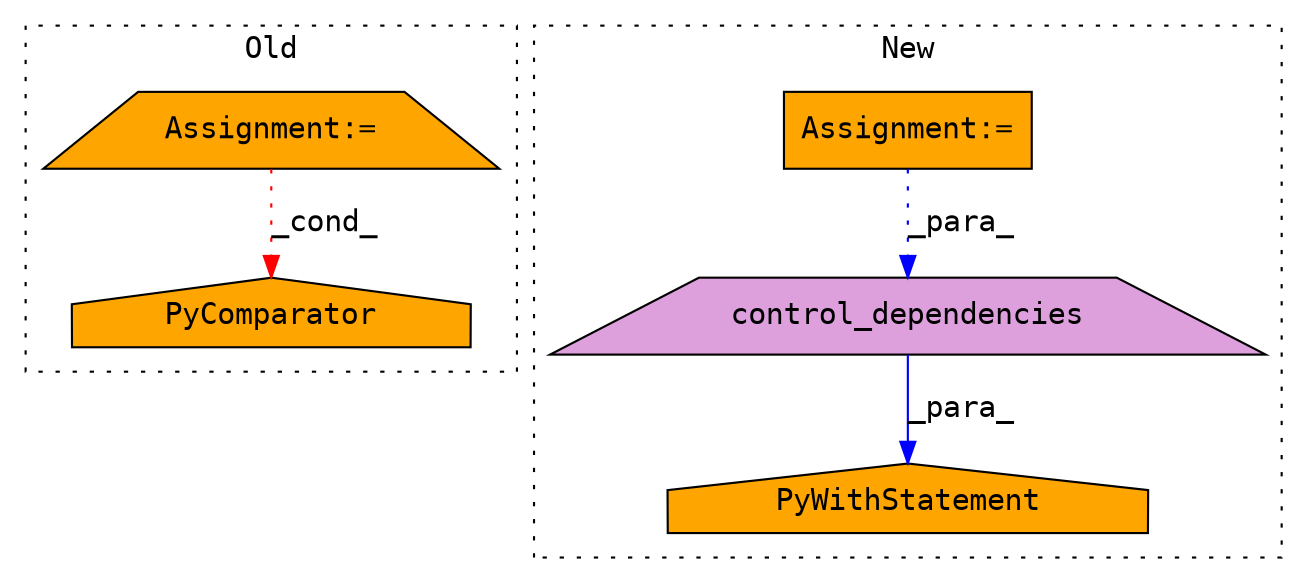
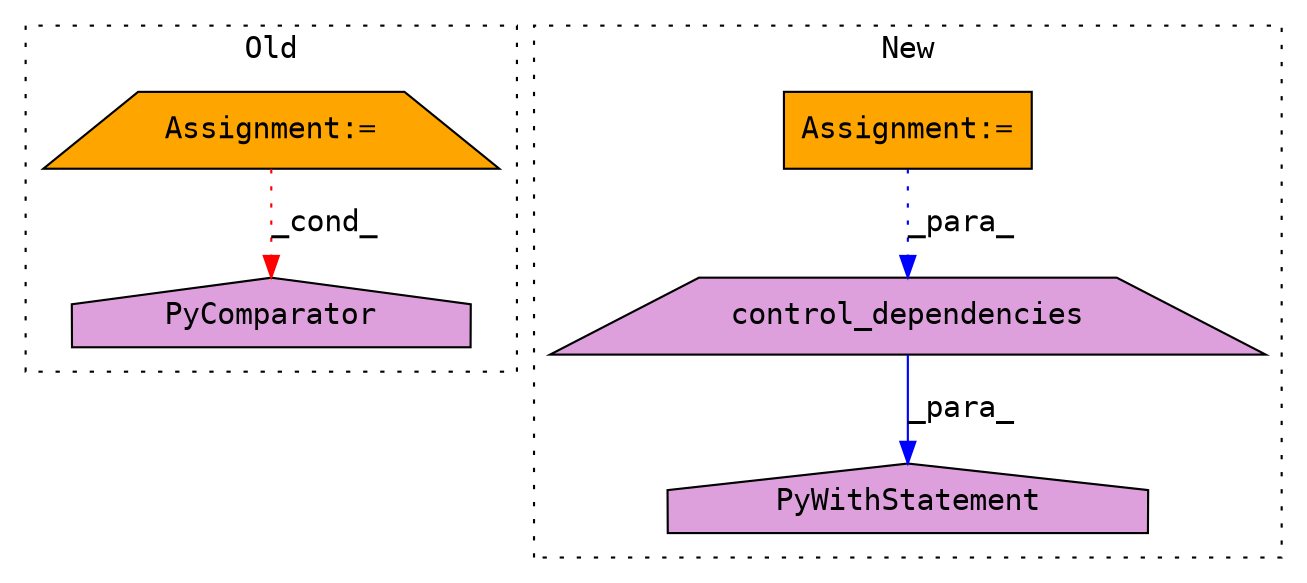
node "PyComparator": fillcolor orange -> plum
node "PyWithStatement": fillcolor orange -> plum
